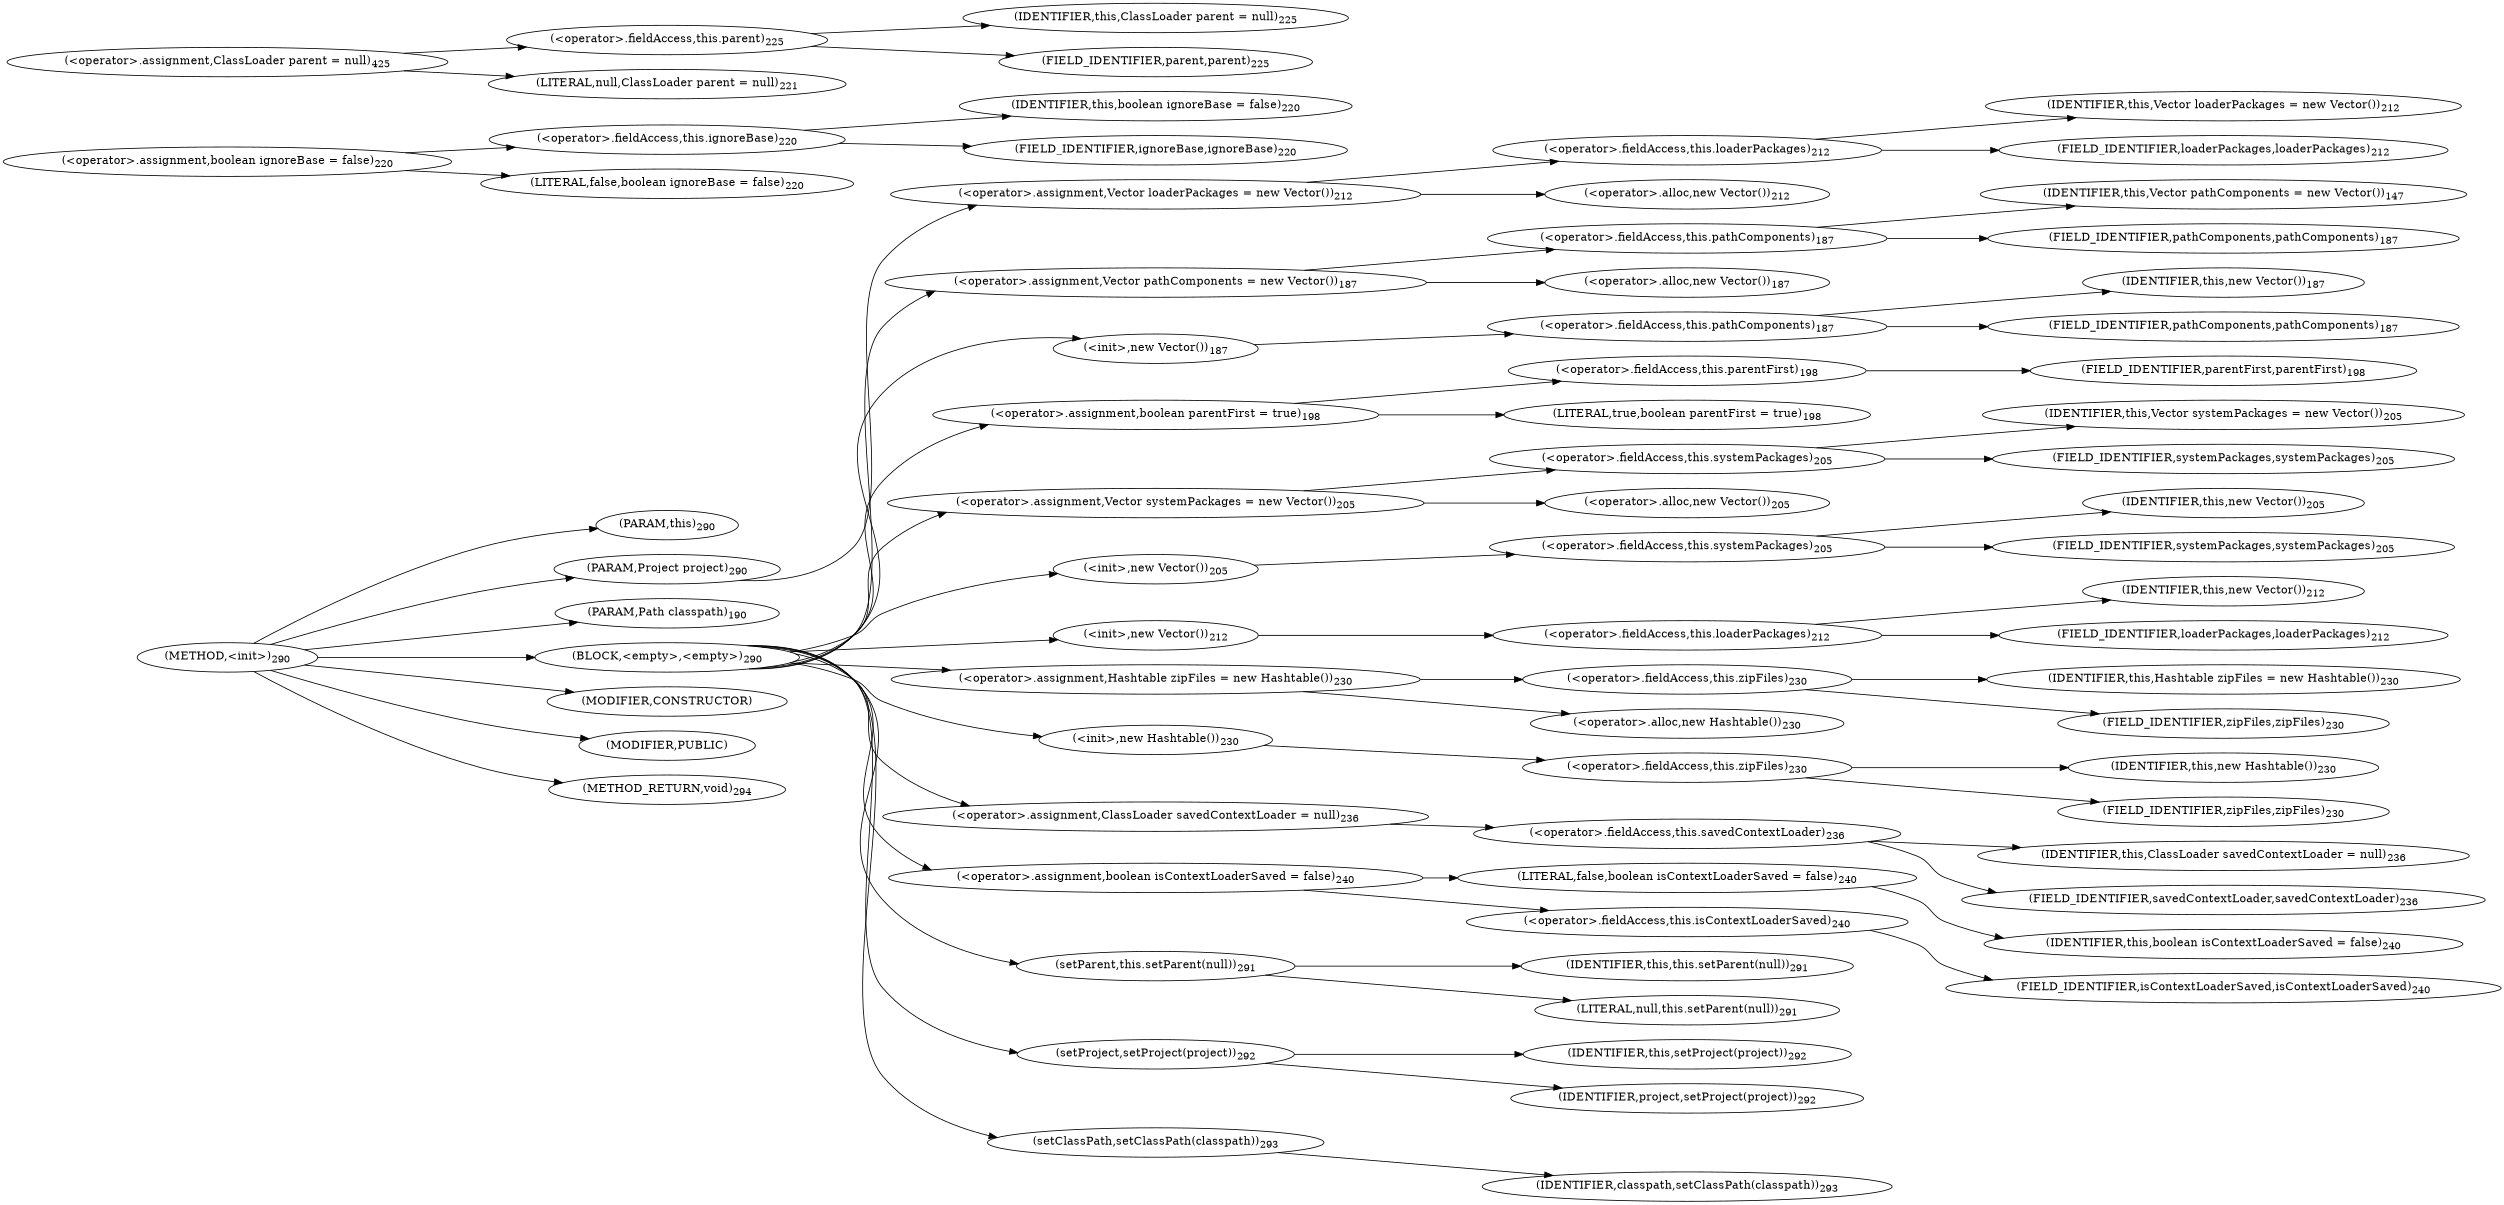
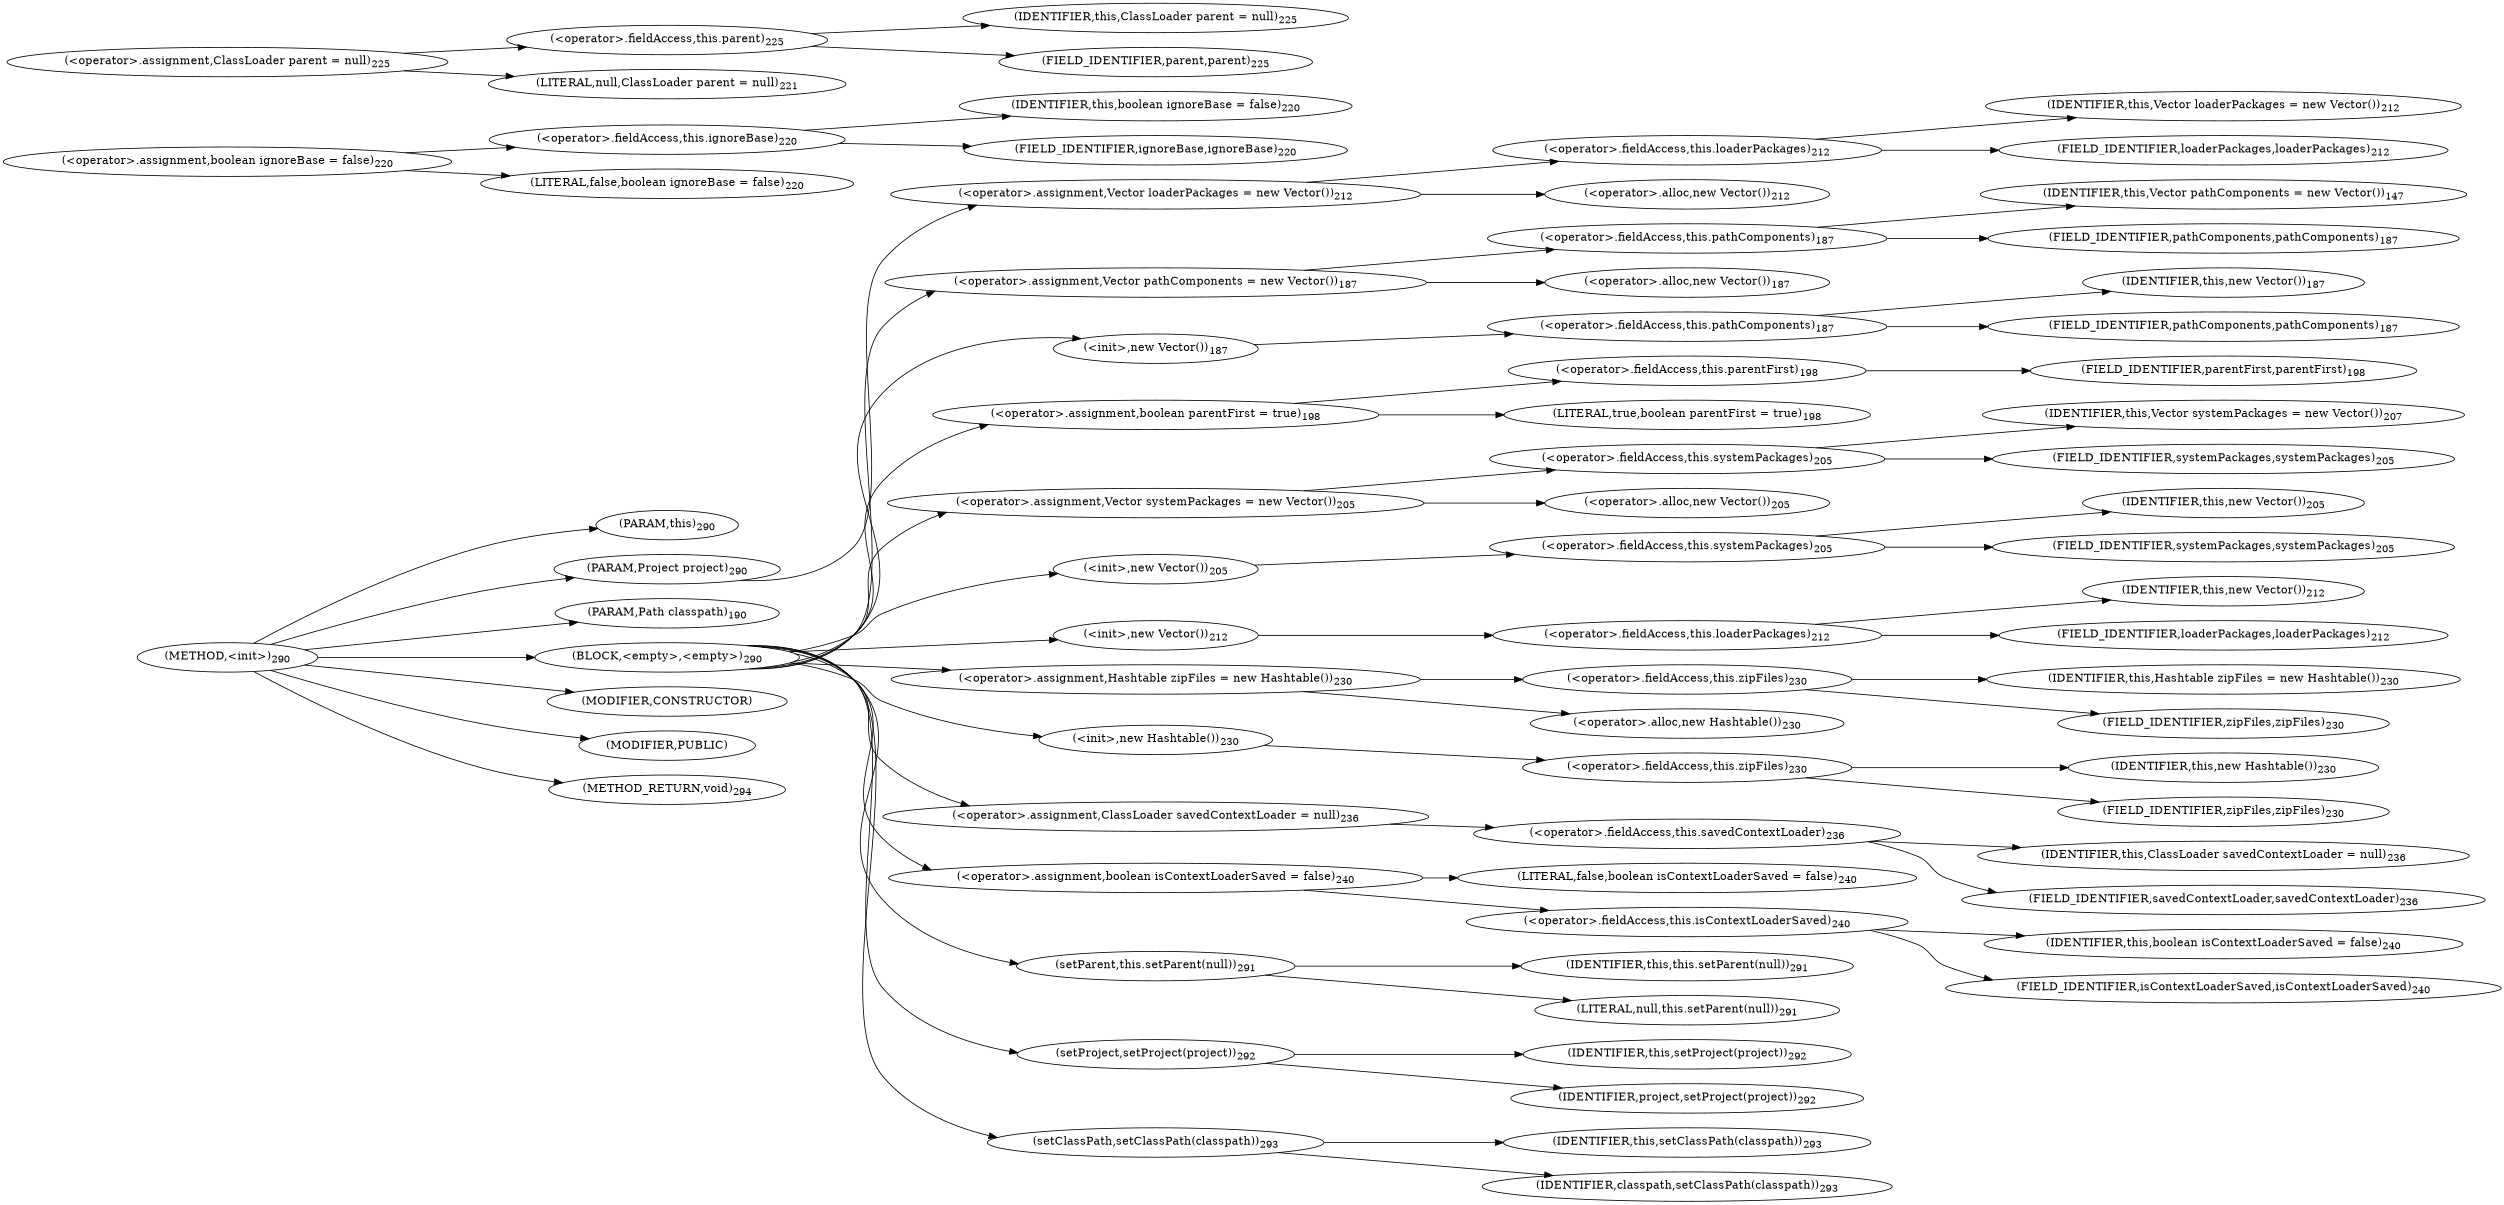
node "(<operator>.assignment,ClassLoader parent = null)": text "425" -> "225"
node "(IDENTIFIER,this,Vector systemPackages = new Vector())": text "205" -> "207"
edge "(LITERAL,false,boolean isContextLoaderSaved = false)" -> "(IDENTIFIER,this,boolean isContextLoaderSaved = false)": now "(<operator>.fieldAccess,this.isContextLoaderSaved)" -> "(IDENTIFIER,this,boolean isContextLoaderSaved = false)"
node "(IDENTIFIER,this,setClassPath(classpath))": added
